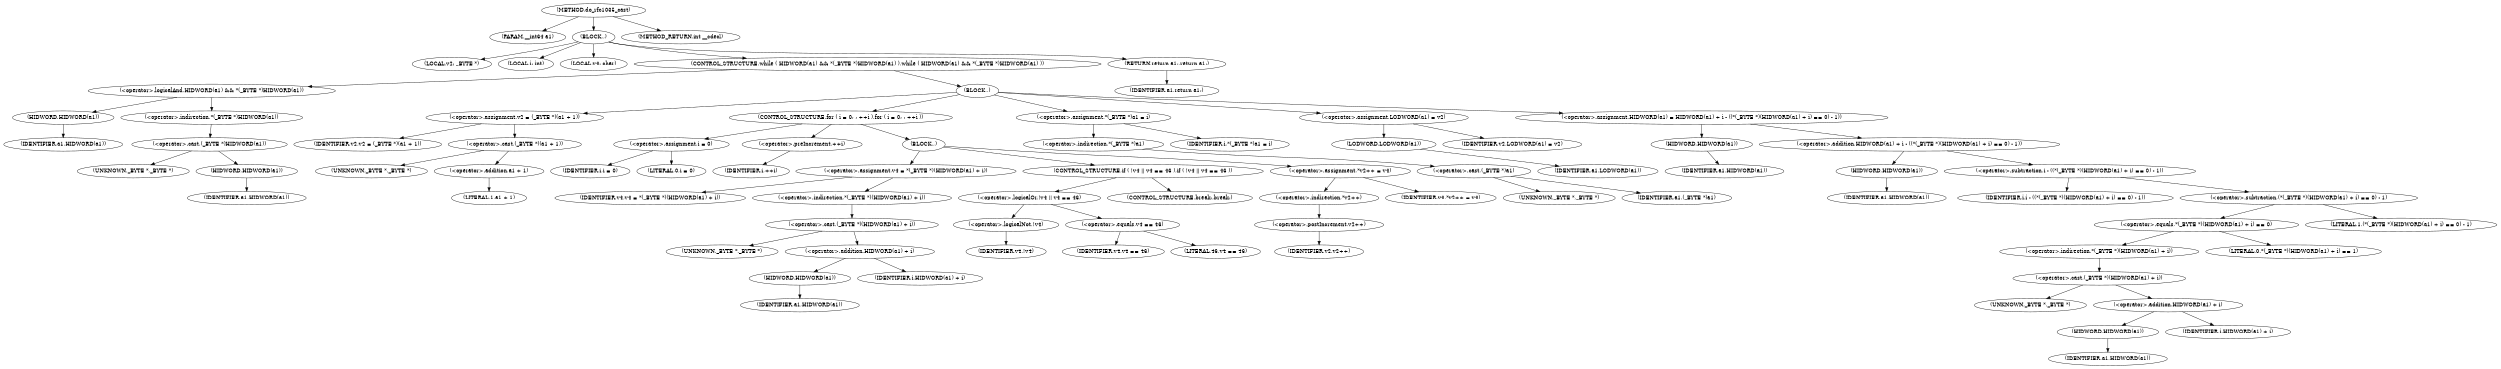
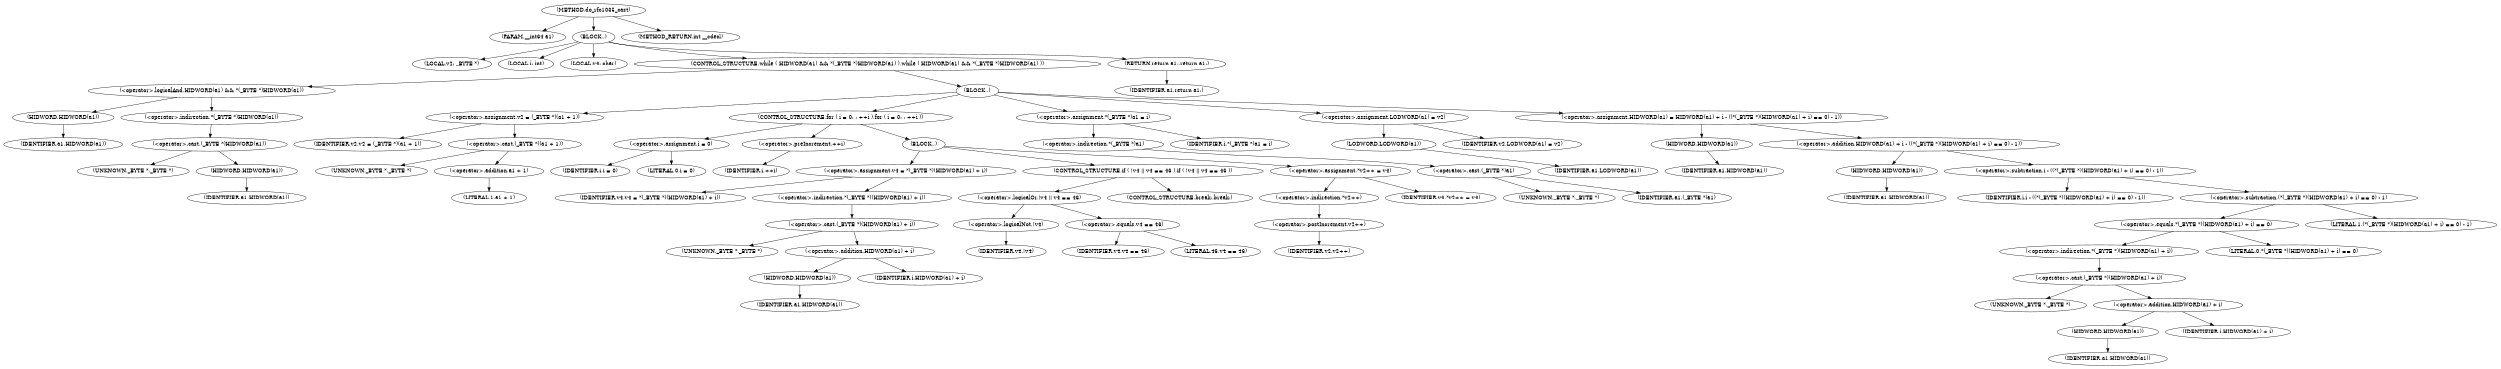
node "(LITERAL,0,*(_BYTE *)(HIDWORD(a1) + i) == 1)": label "(LITERAL,0,*(_BYTE *)(HIDWORD(a1) + i) == 1)" -> "(LITERAL,0,*(_BYTE *)(HIDWORD(a1) + i) == 0)"
